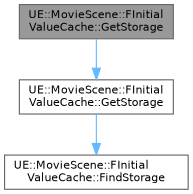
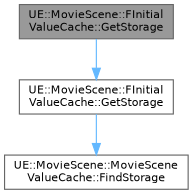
node "UE::MovieScene::FInitial ValueCache::FindStorage": label "UE::MovieScene::FInitial ValueCache::FindStorage" -> "UE::MovieScene::MovieScene ValueCache::FindStorage"
